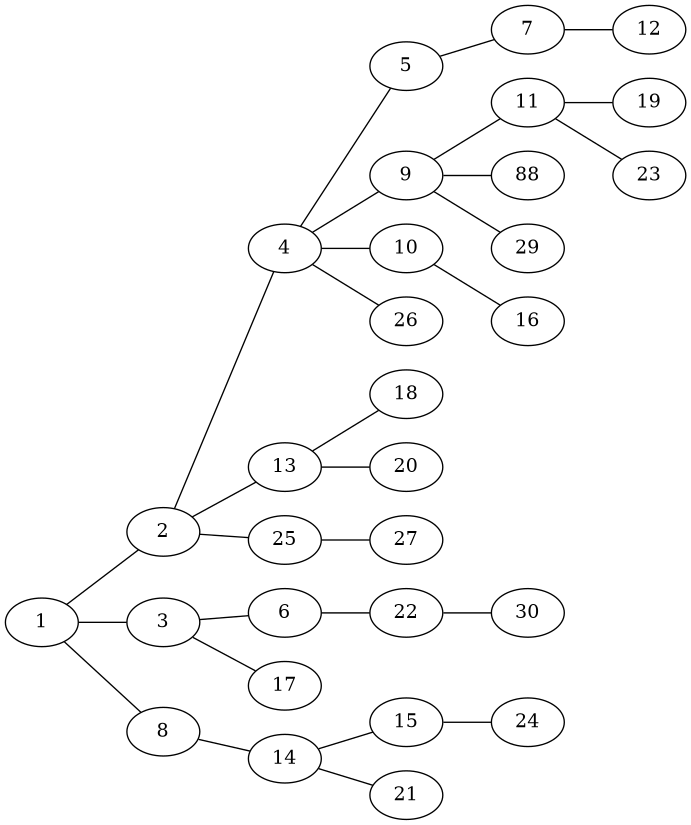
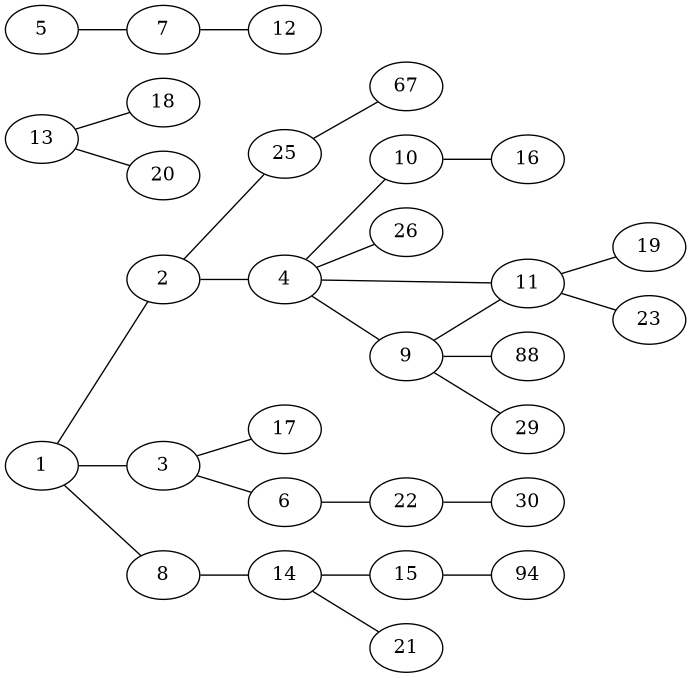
edge "5" -- "4": now "11" -- "4"
edge "13" -- "2": removed
node "27": label "27" -> "67"
node "24": label "24" -> "94"
